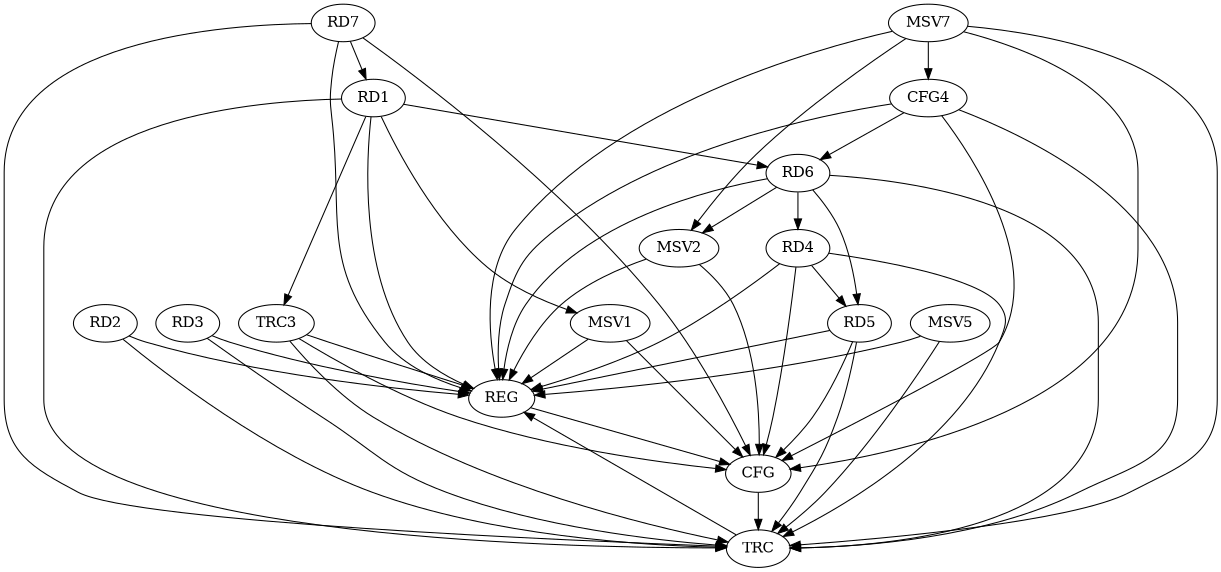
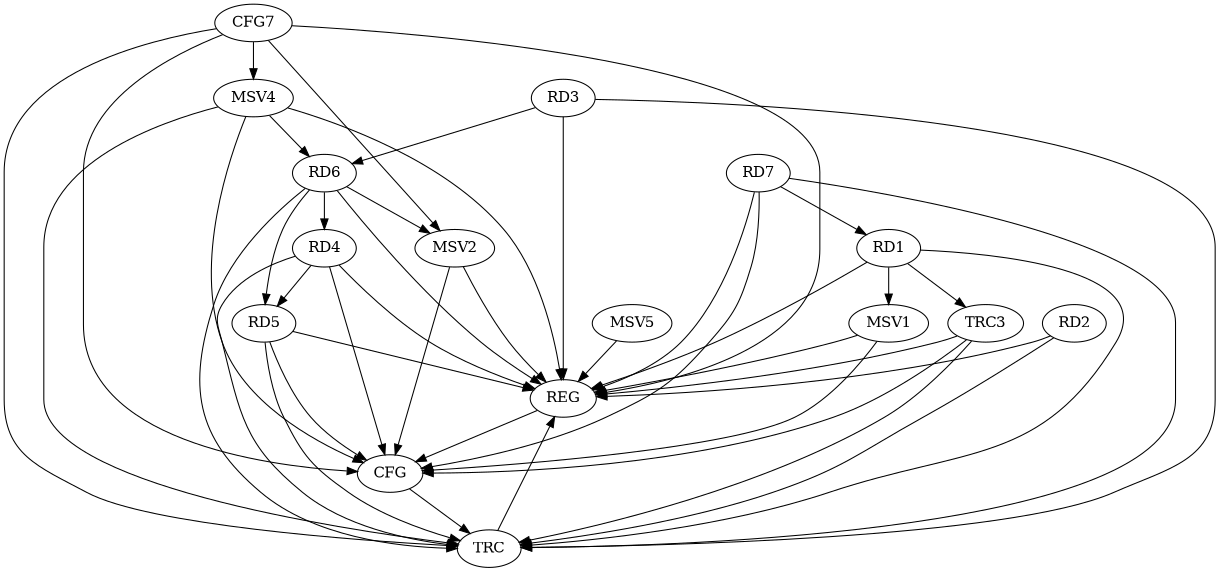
node "MSV7": label "MSV7" -> "CFG7"
node "CFG4": label "CFG4" -> "MSV4"
edge "RD1" -> "RD6": now "RD3" -> "RD6"
edge "MSV5" -> "TRC": removed
